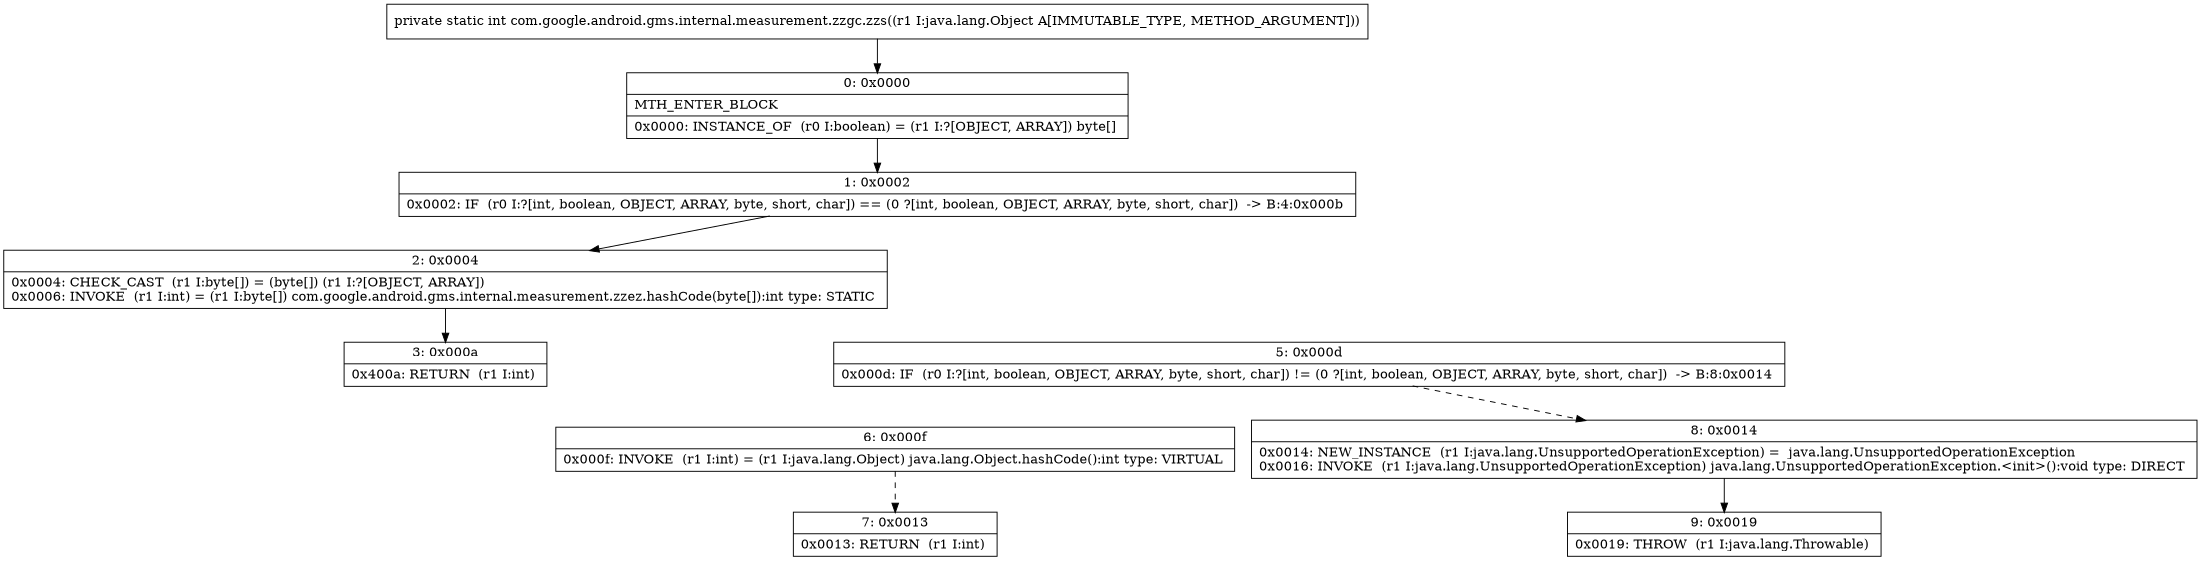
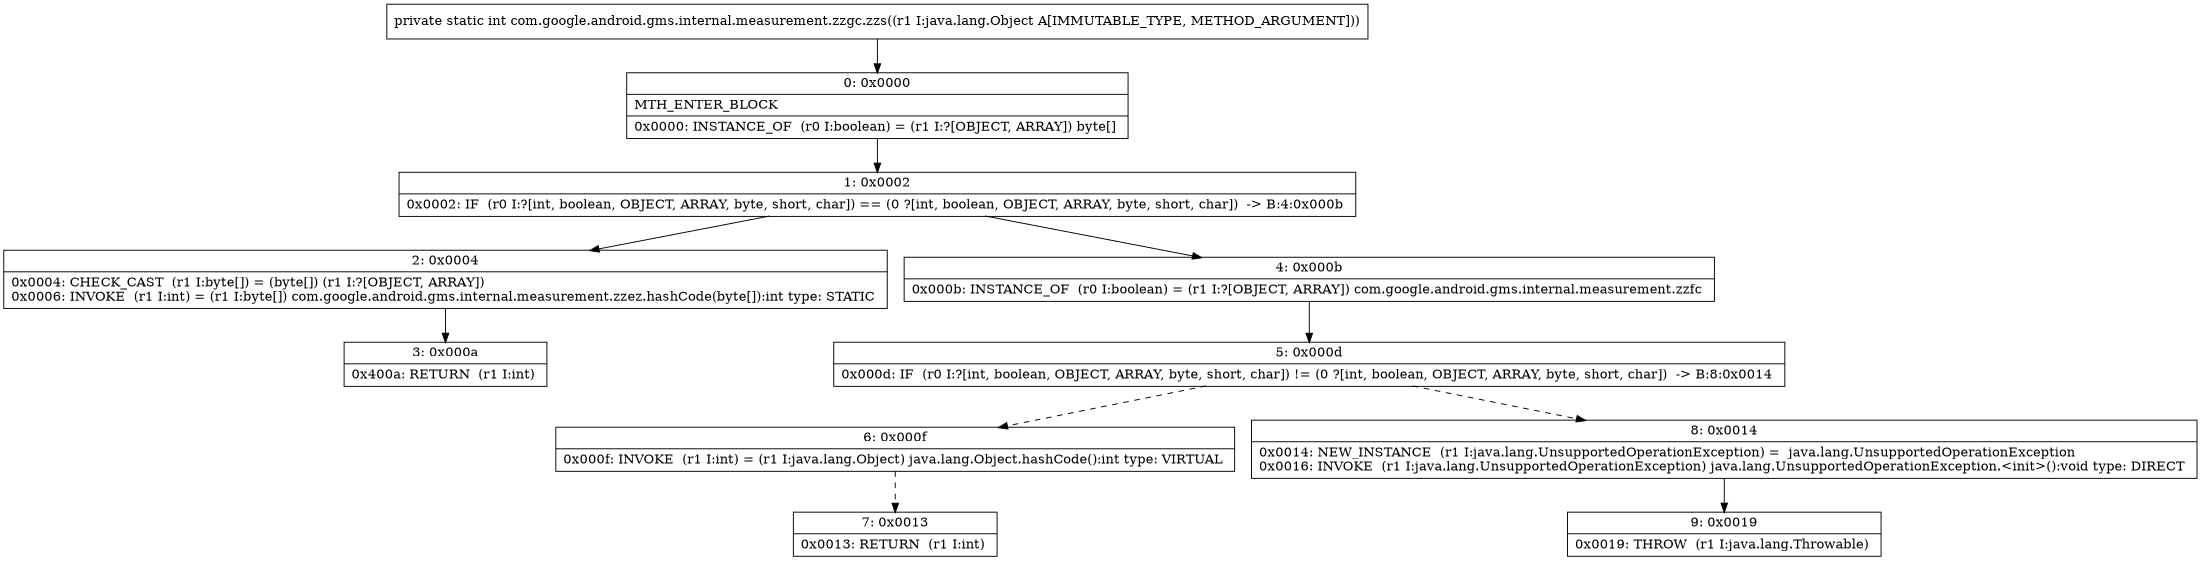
node "4: 0x000b": added
edge "5: 0x000d" -> "6: 0x000f": added
